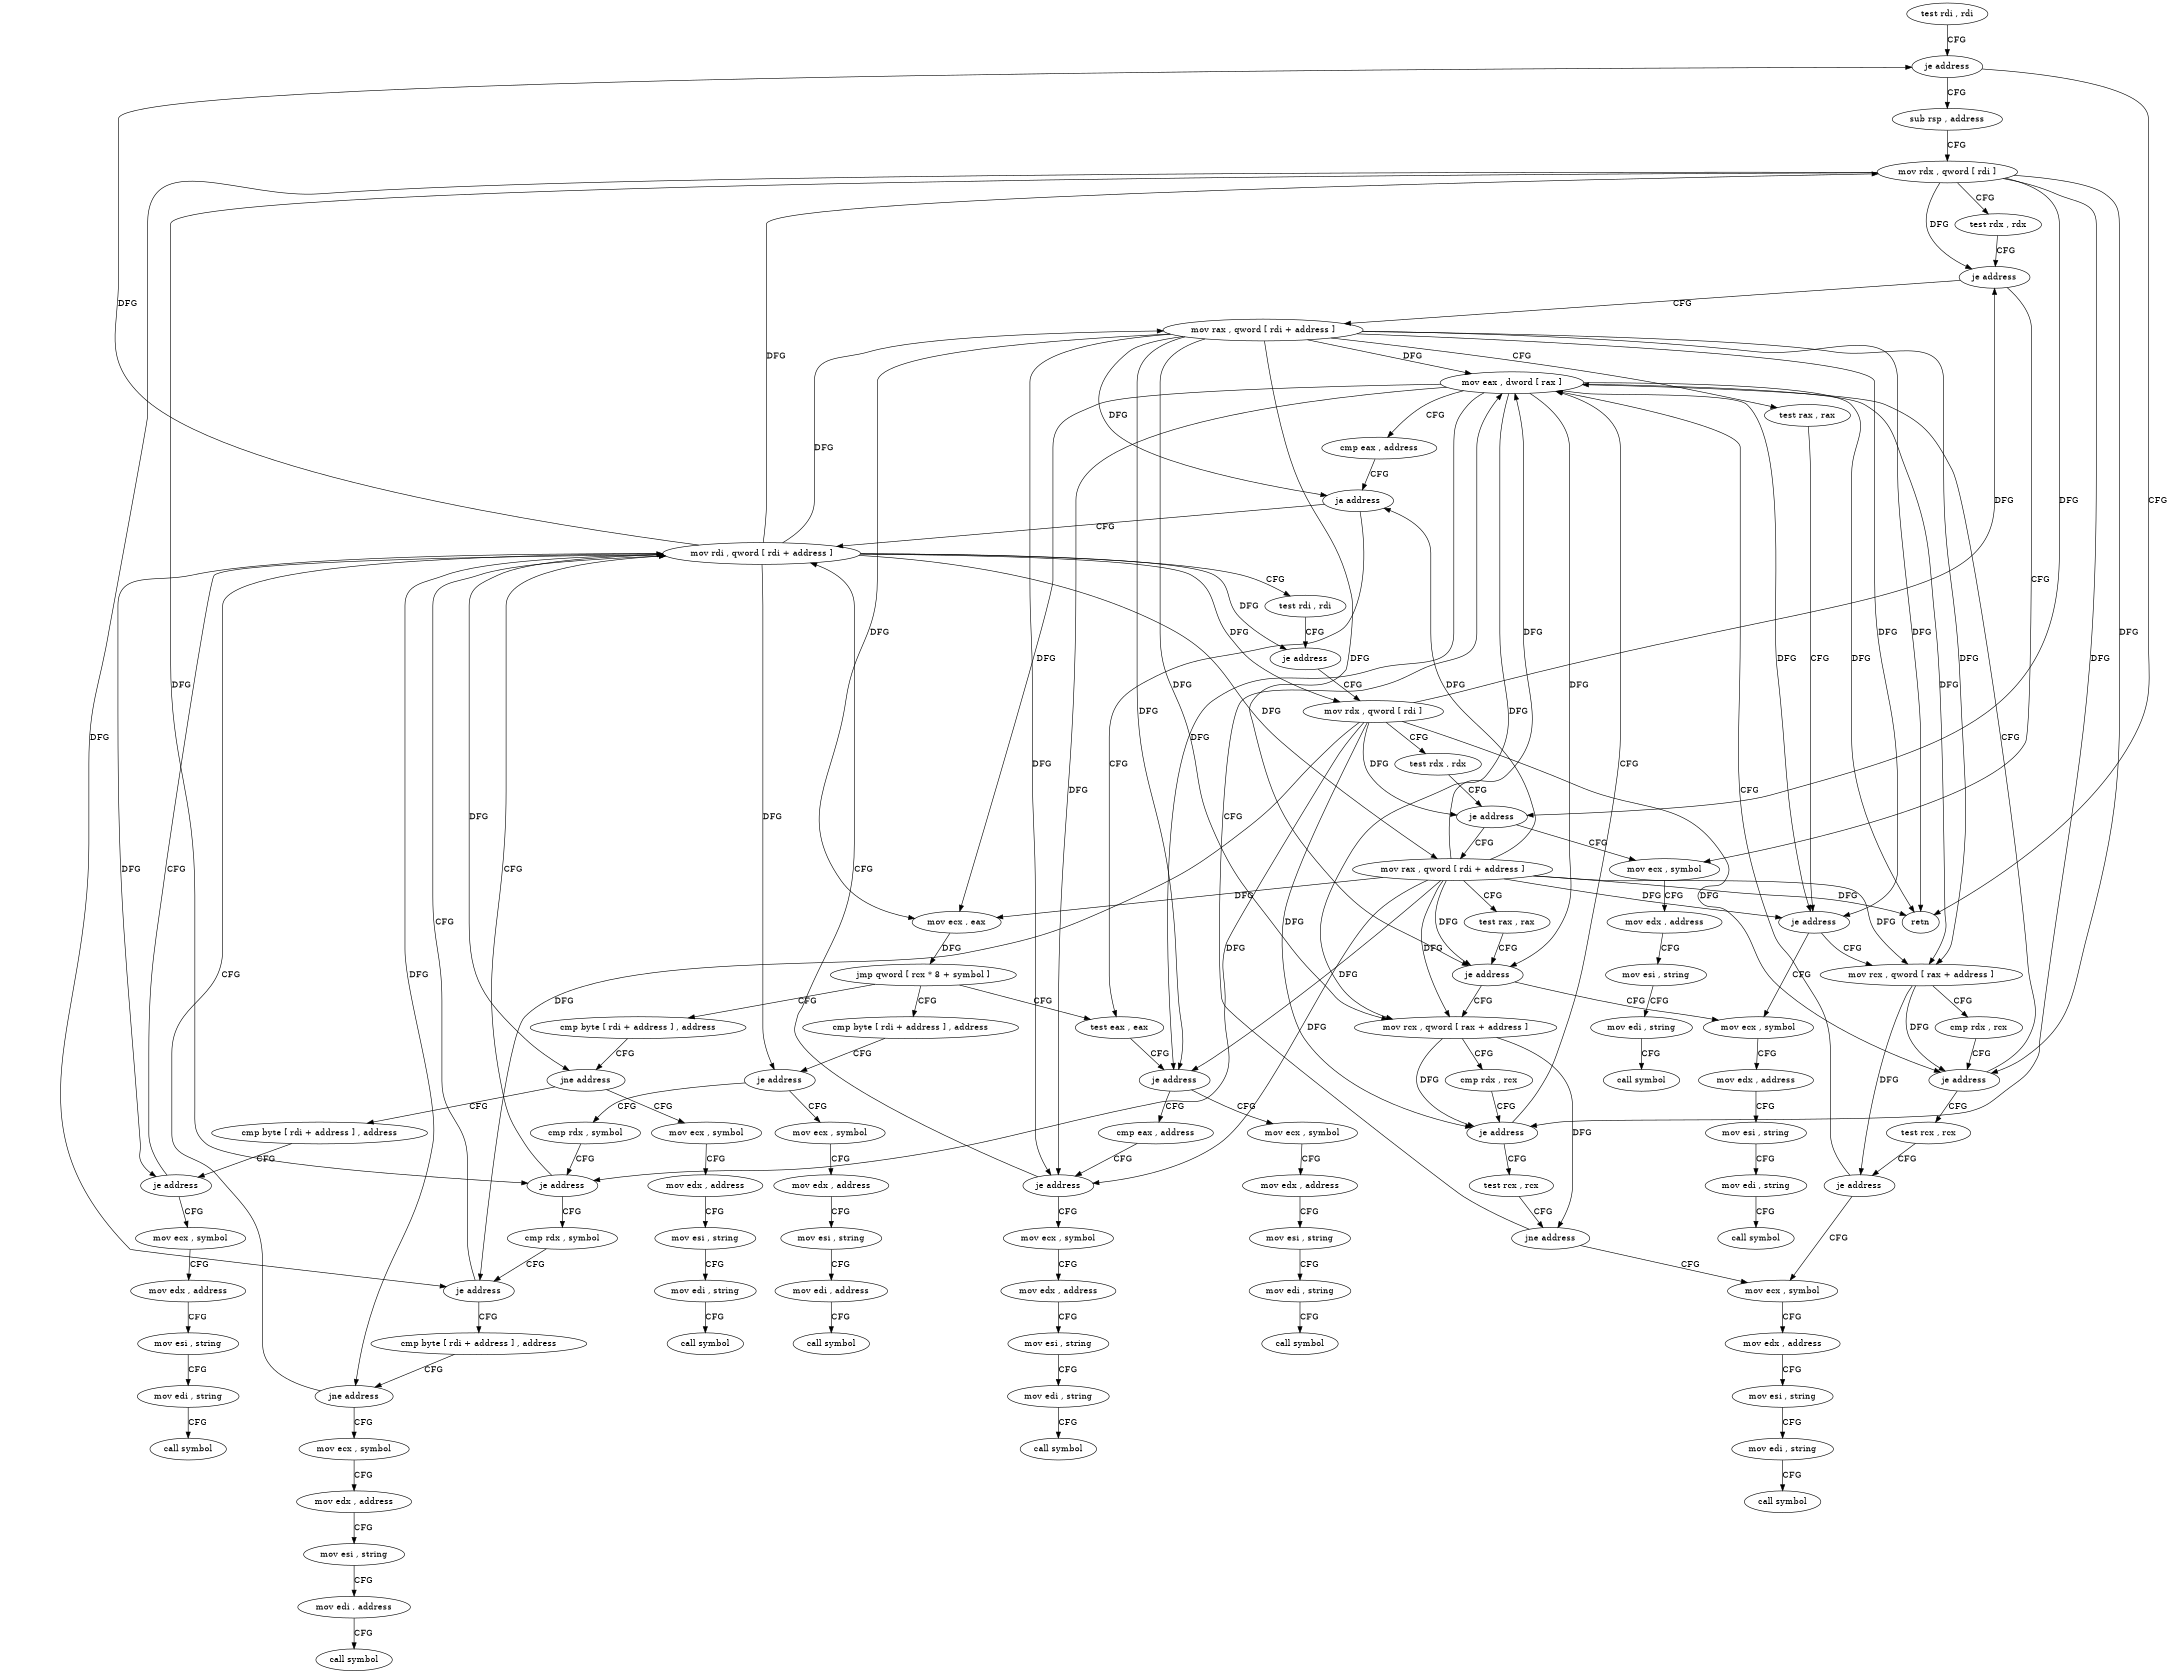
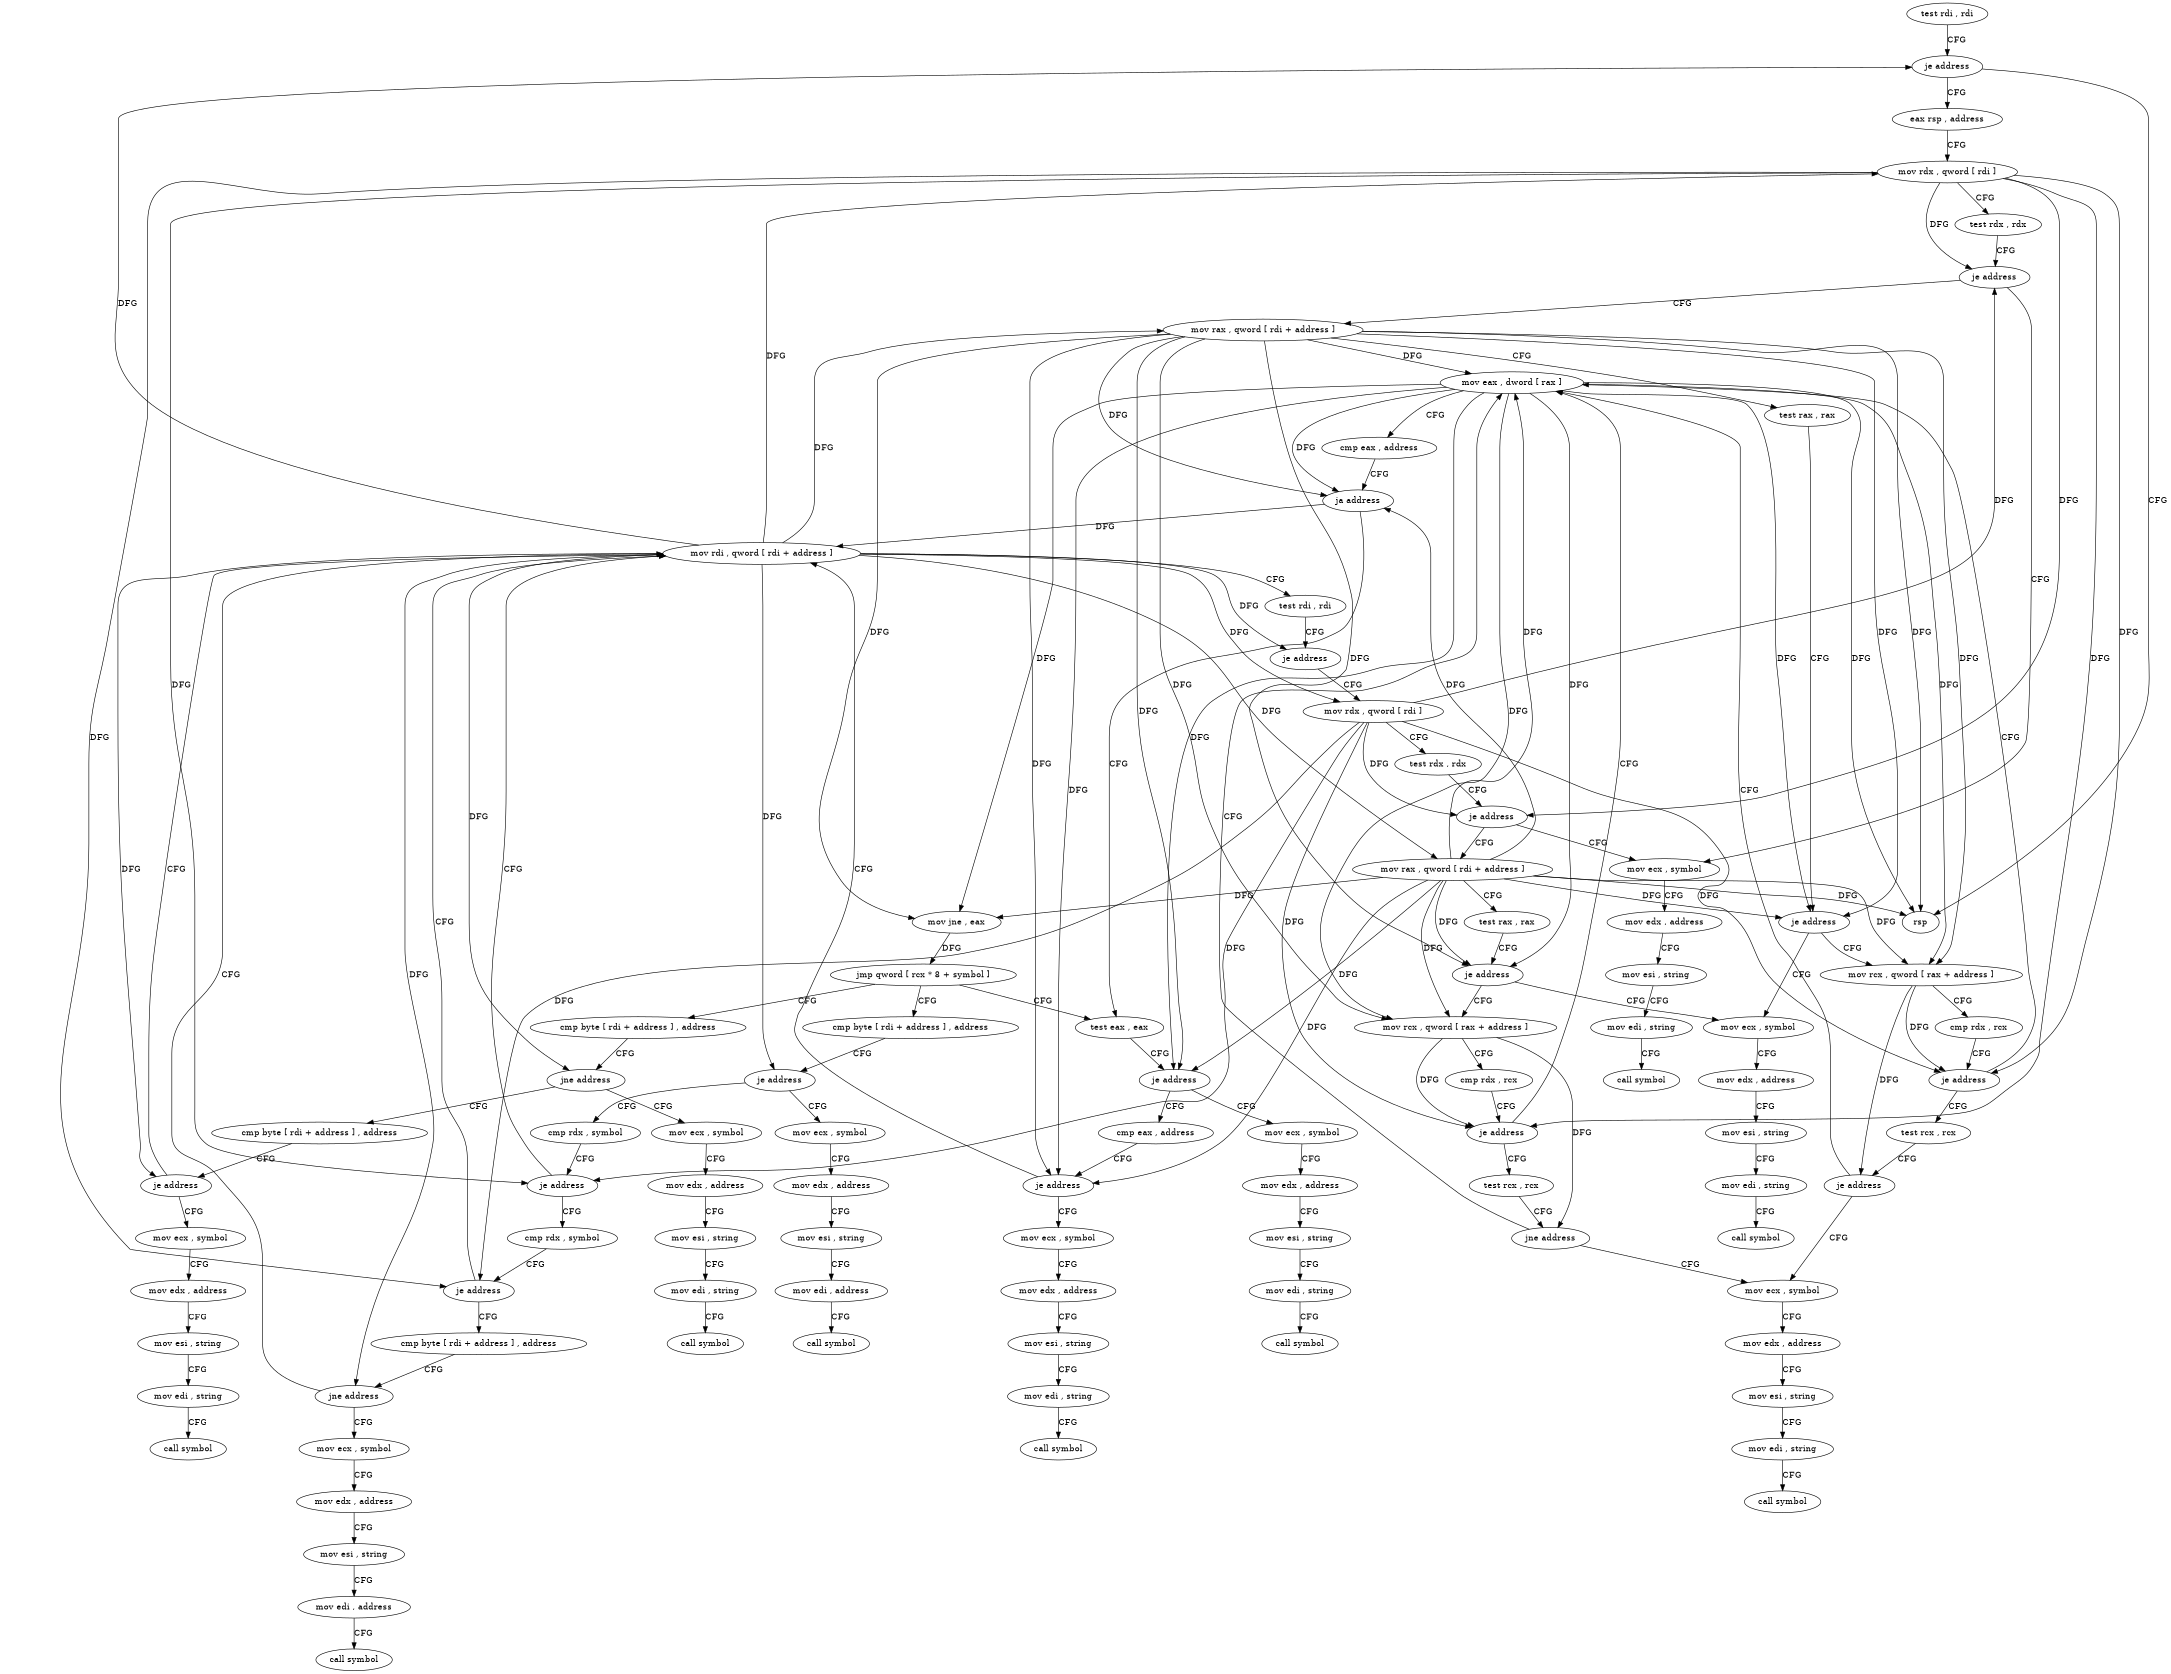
node "sub rsp , address": label "sub rsp , address" -> "eax rsp , address"
edge "mov eax , dword [ rax ]" -> "ja address": added, label "DFG"
edge "ja address" -> "mov rdi , qword [ rdi + address ]": label "CFG" -> "DFG"
node "mov ecx , eax": label "mov ecx , eax" -> "mov jne , eax"
node "retn": label "retn" -> "rsp"
